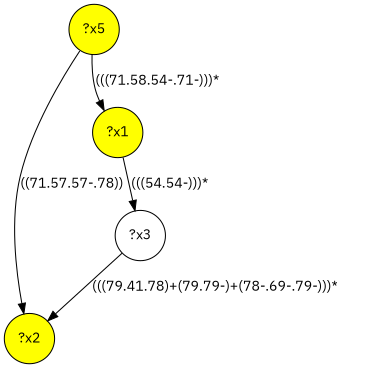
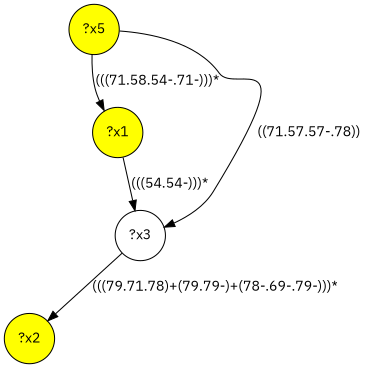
edge "?x5" -> "?x2": now "?x5" -> "?x3"
edge "?x3" -> "?x2": label "(((79.41.78)+(79.79-)+(78-.69-.79-)))*" -> "(((79.71.78)+(79.79-)+(78-.69-.79-)))*"
